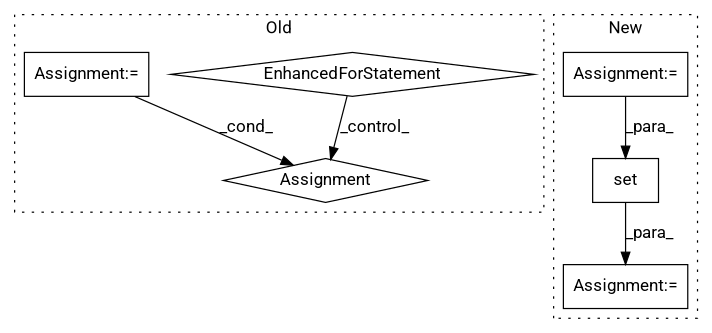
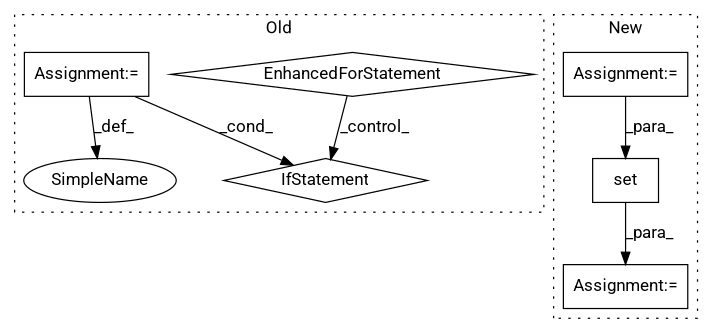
node "SimpleName": added
node "Assignment": label "Assignment" -> "IfStatement"
